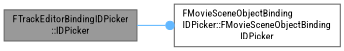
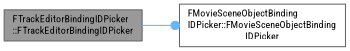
node "FTrackEditorBindingIDPicker ::IDPicker": label "FTrackEditorBindingIDPicker ::IDPicker" -> "FTrackEditorBindingIDPicker ::FTrackEditorBindingIDPicker"
